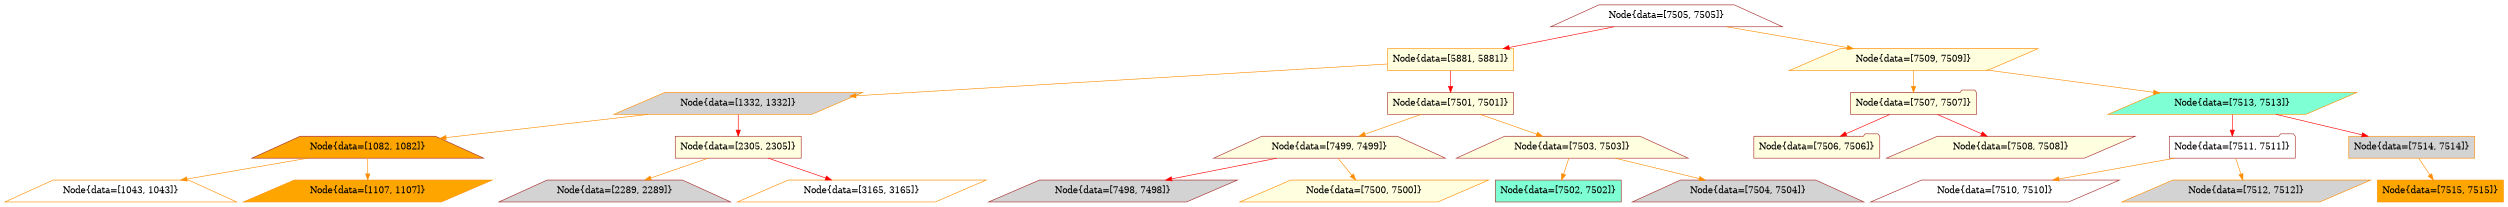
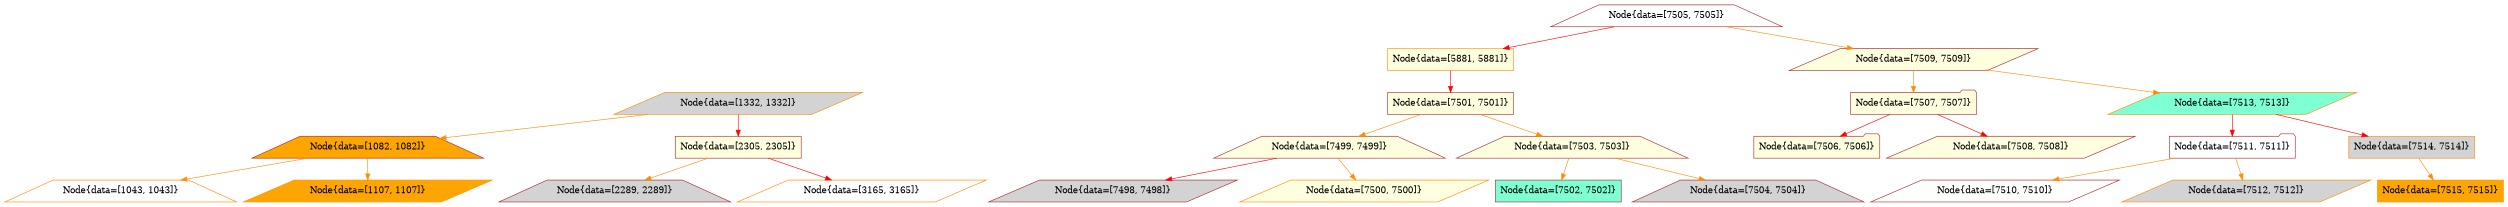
node "Node{data=[7509, 7509]}": color darkorange -> brown
edge "Node{data=[5881, 5881]}" -> "Node{data=[1332, 1332]}": removed
